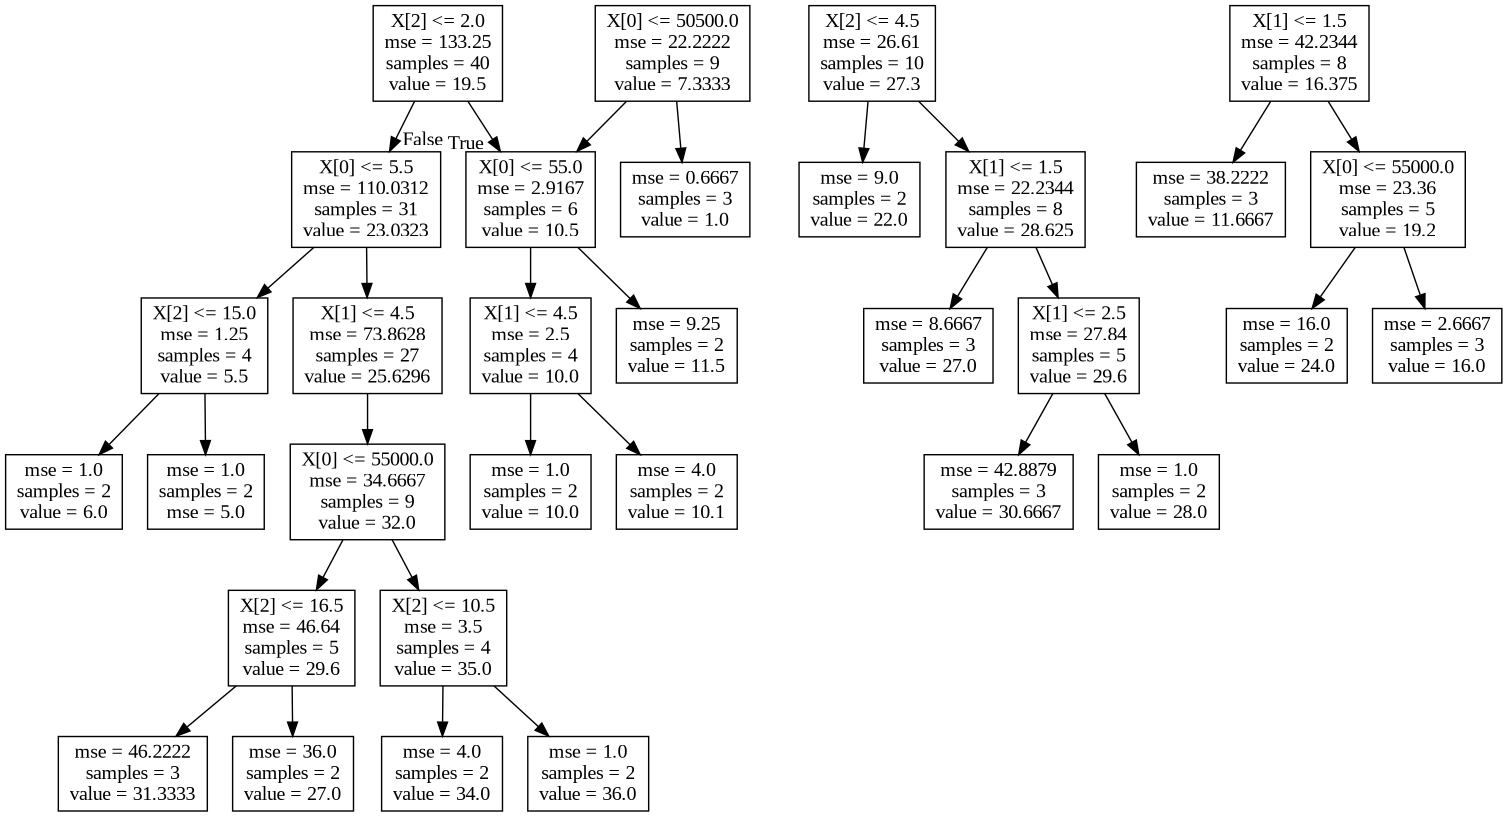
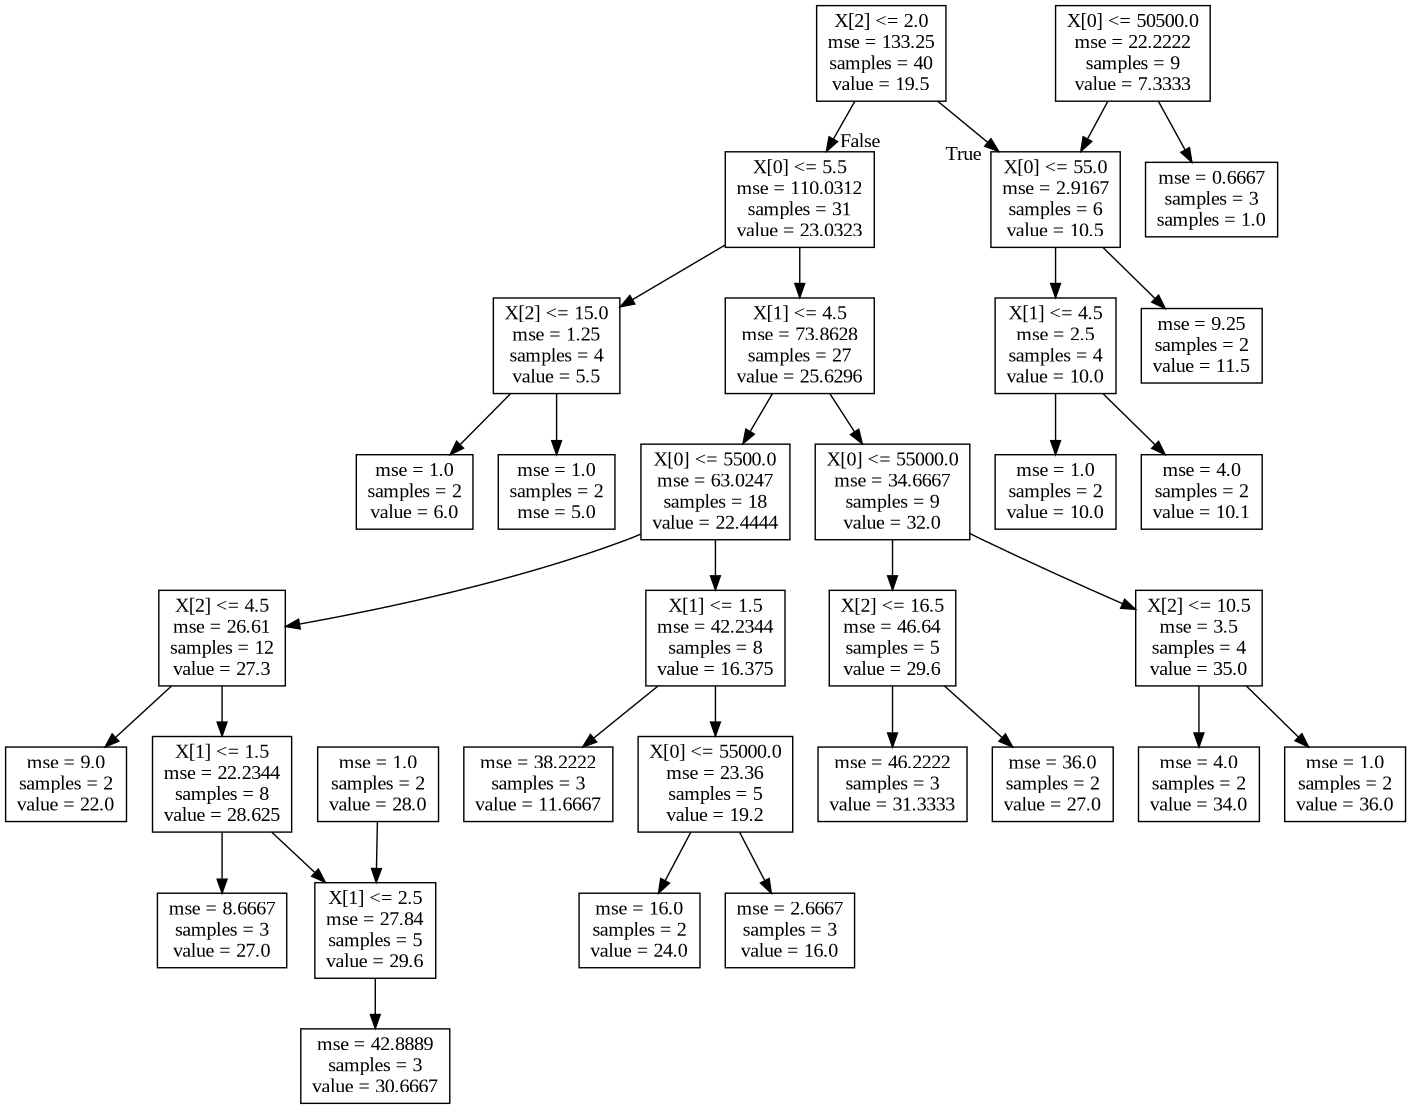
node "X[2] <= 4.5 mse = 26.61 samples = 10 value = 27.3": label "X[2] <= 4.5 mse = 26.61 samples = 10 value = 27.3" -> "X[2] <= 4.5 mse = 26.61 samples = 12 value = 27.3"
node "mse = 0.6667 samples = 3 value = 1.0": label "mse = 0.6667 samples = 3 value = 1.0" -> "mse = 0.6667 samples = 3 samples = 1.0"
edge "X[1] <= 2.5 mse = 27.84 samples = 5 value = 29.6" -> "mse = 1.0 samples = 2 value = 28.0": reversed
node "X[0] <= 5500.0 mse = 63.0247 samples = 18 value = 22.4444": added
node "mse = 42.8879 samples = 3 value = 30.6667": label "mse = 42.8879 samples = 3 value = 30.6667" -> "mse = 42.8889 samples = 3 value = 30.6667"
